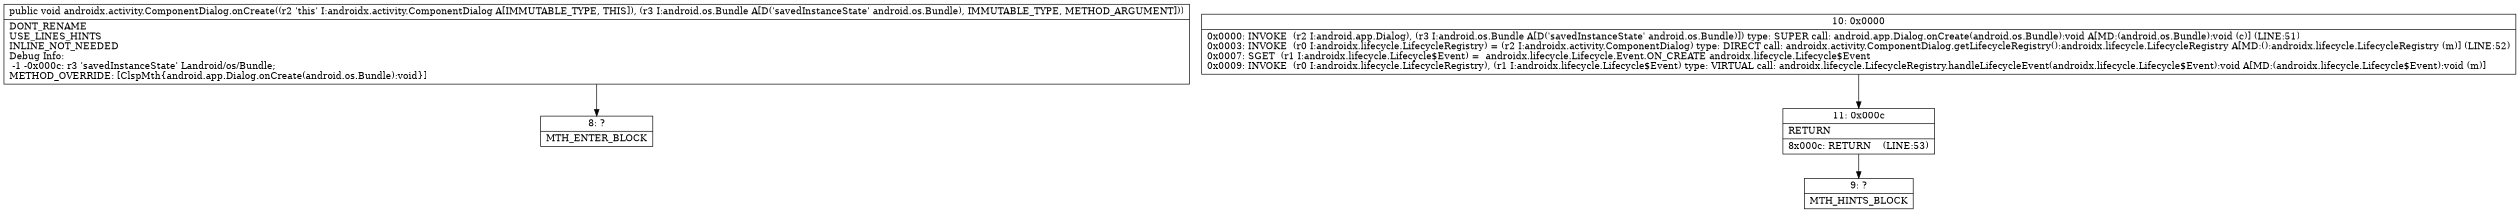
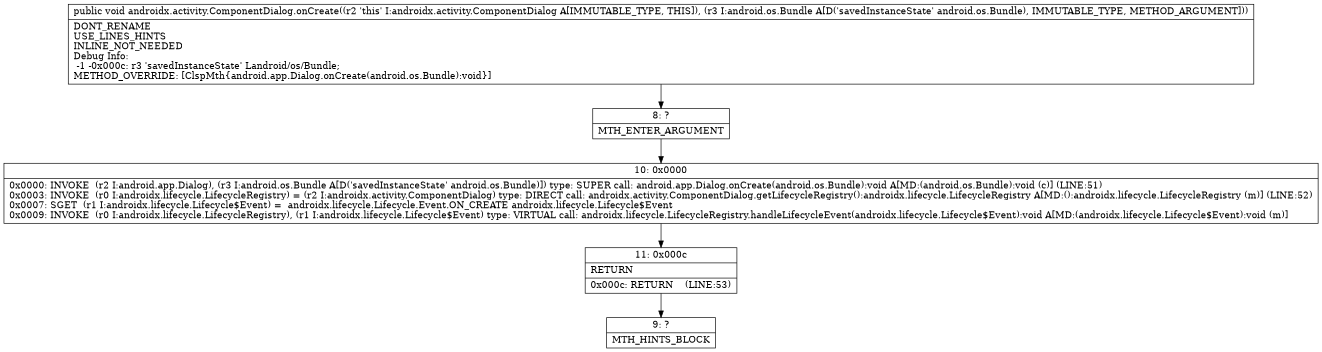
node "8: ?": text "MTH_ENTER_BLOCK" -> "MTH_ENTER_ARGUMENT"
node "11: 0x000c": text "8x000c: RETURN    (LINE:53)" -> "0x000c: RETURN    (LINE:53)"
edge "8: ?" -> "10: 0x0000": added
